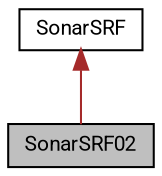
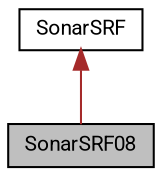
node "SonarSRF02": label "SonarSRF02" -> "SonarSRF08"
